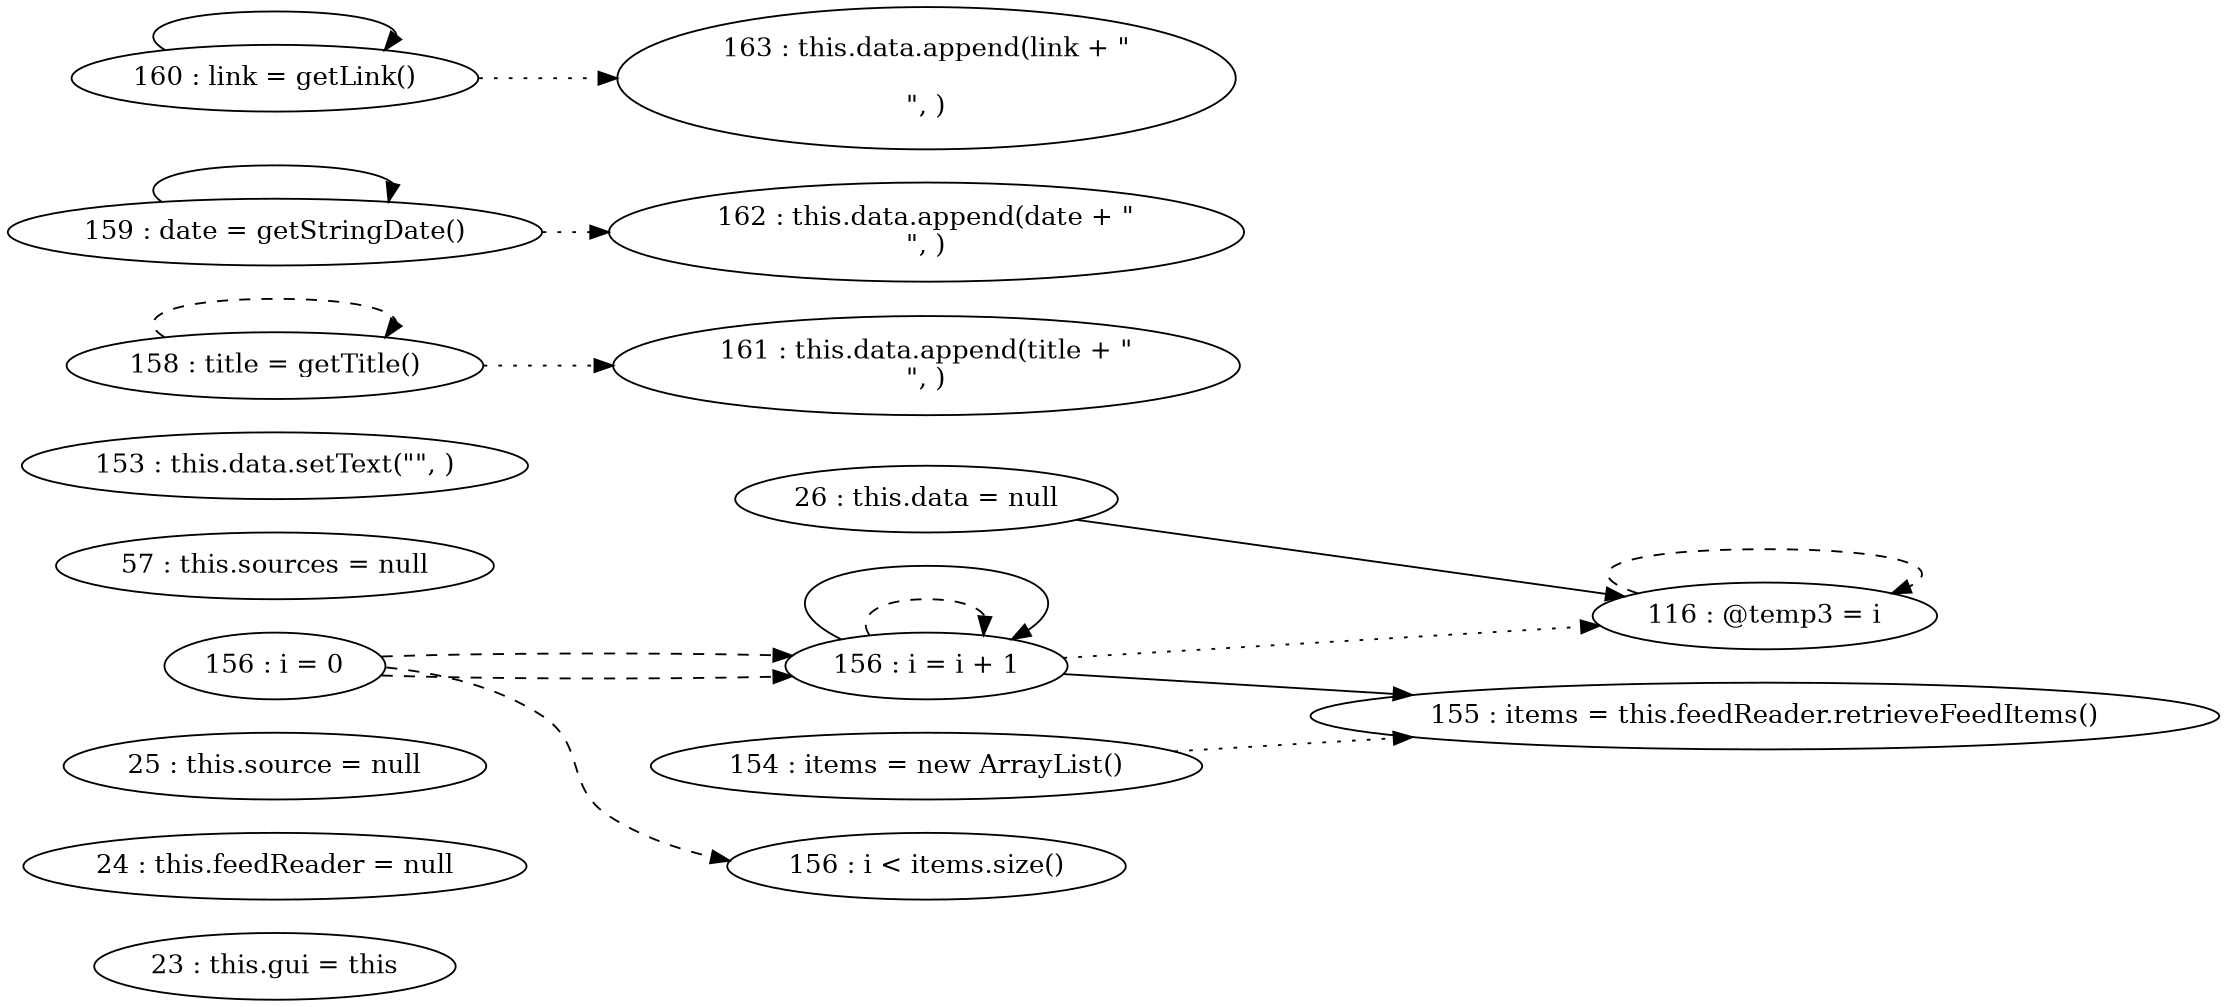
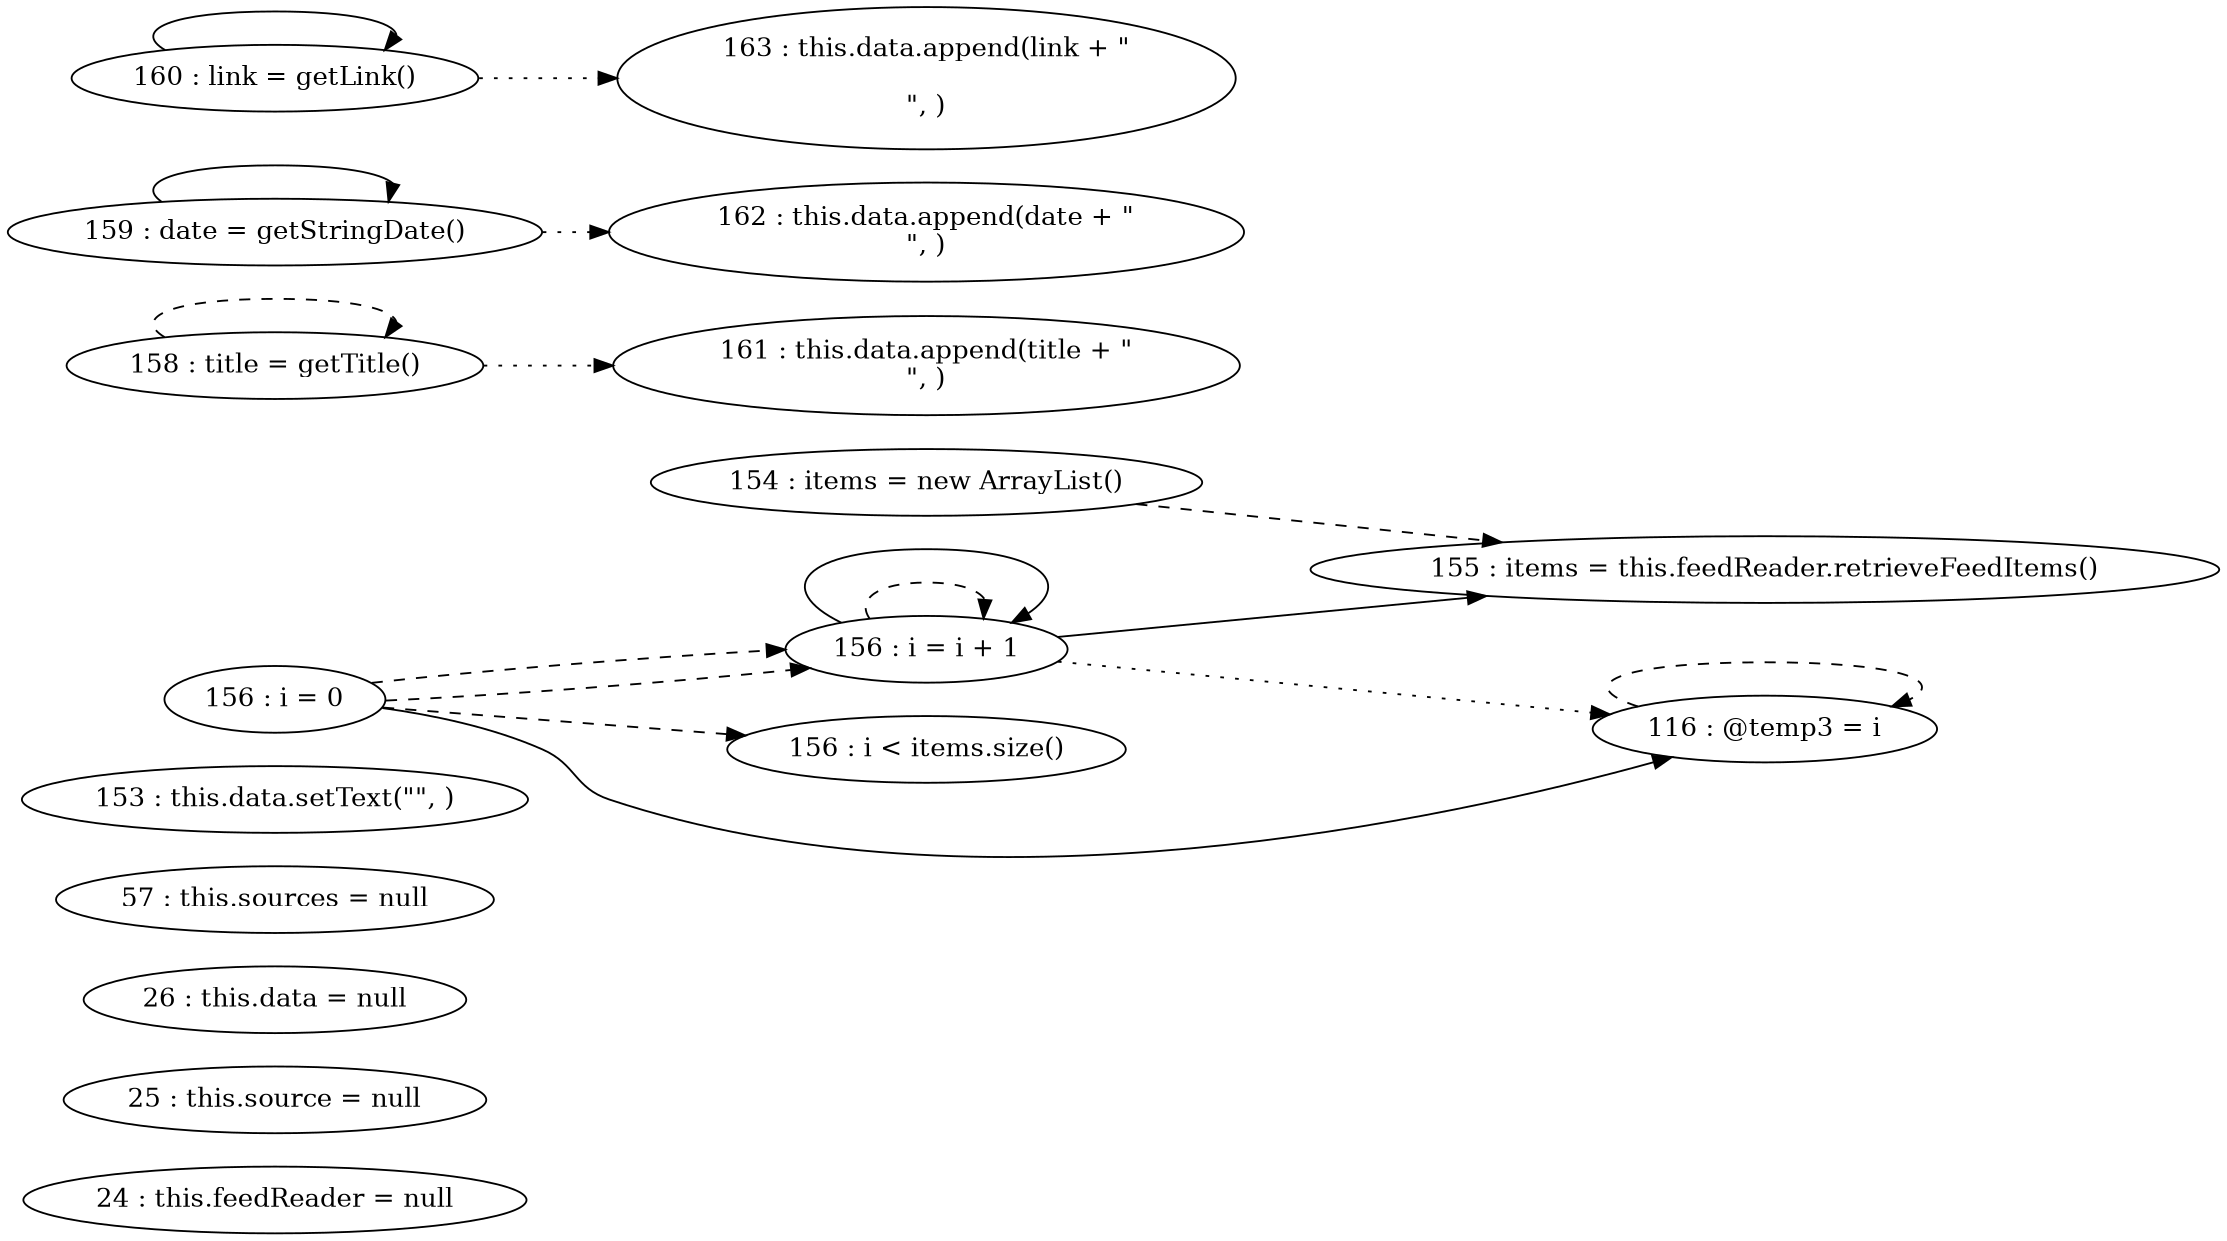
edge "26 : this.data = null" -> "116 : @temp3 = i": now "156 : i = 0" -> "116 : @temp3 = i"
edge "154 : items = new ArrayList()" -> "155 : items = this.feedReader.retrieveFeedItems()": style dotted -> dashed
node "23 : this.gui = this": removed
